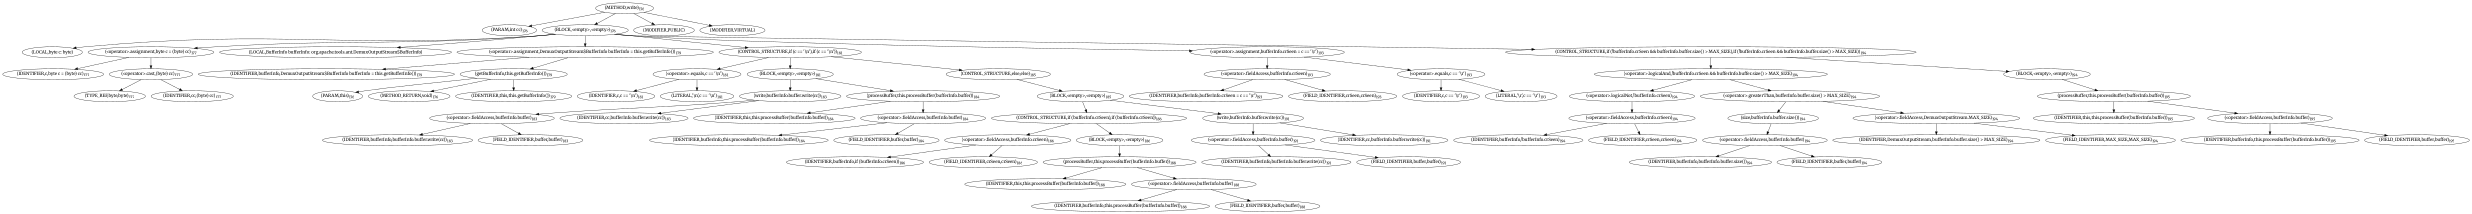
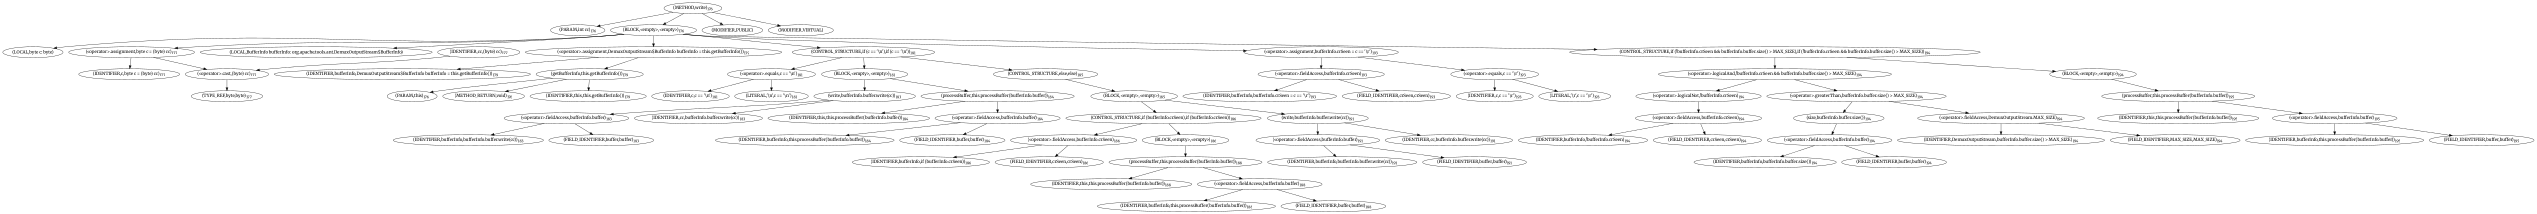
edge "(<operator>.cast,(byte) cc)" -> "(IDENTIFIER,cc,(byte) cc)": reversed
